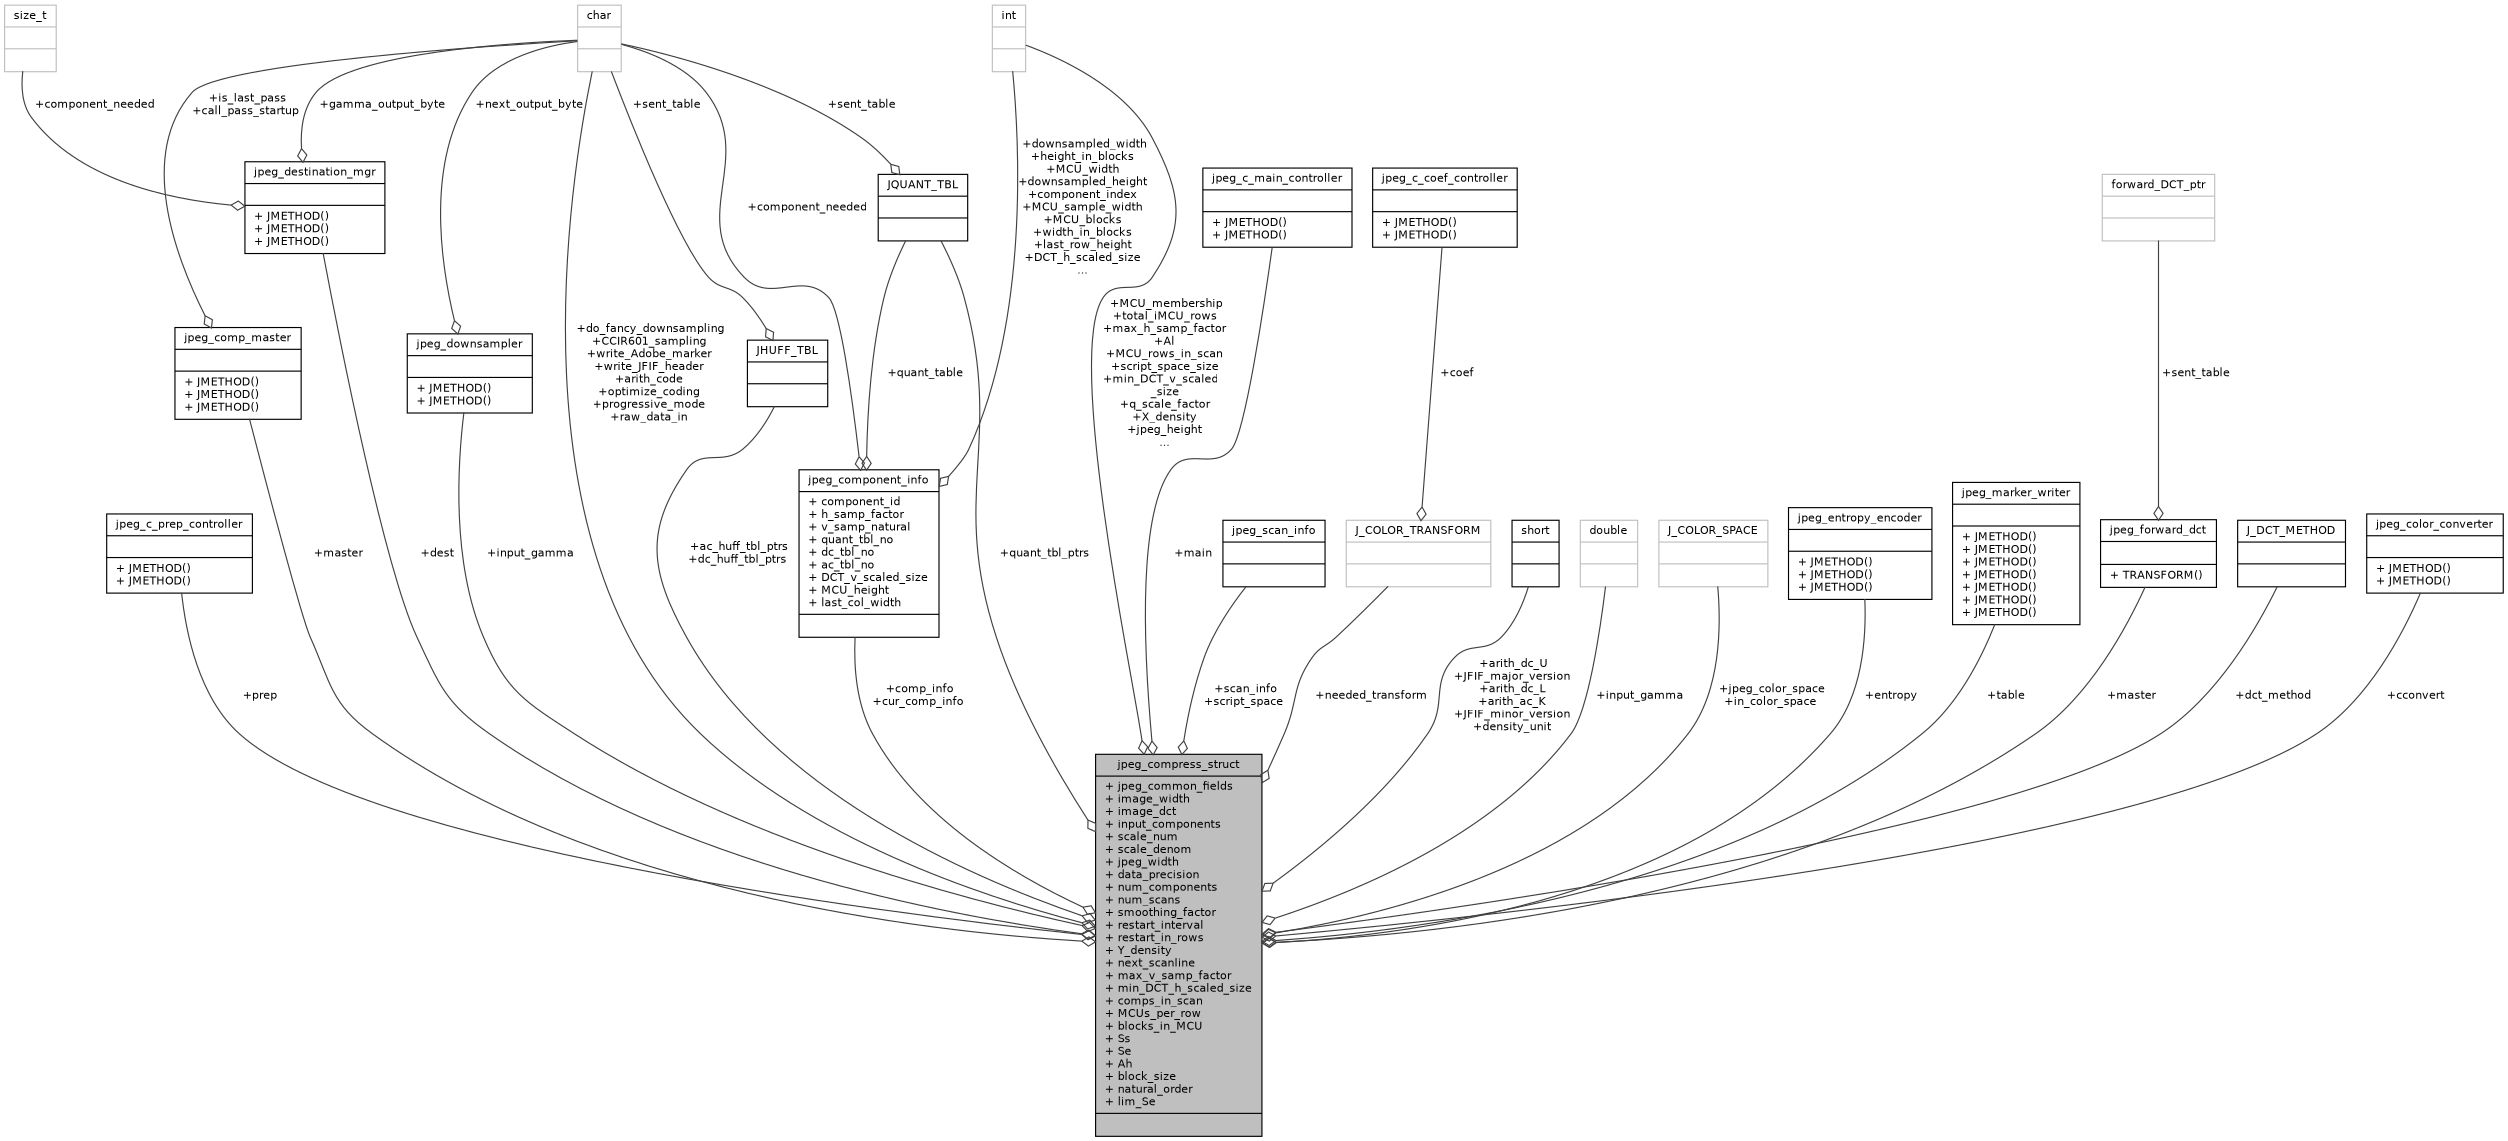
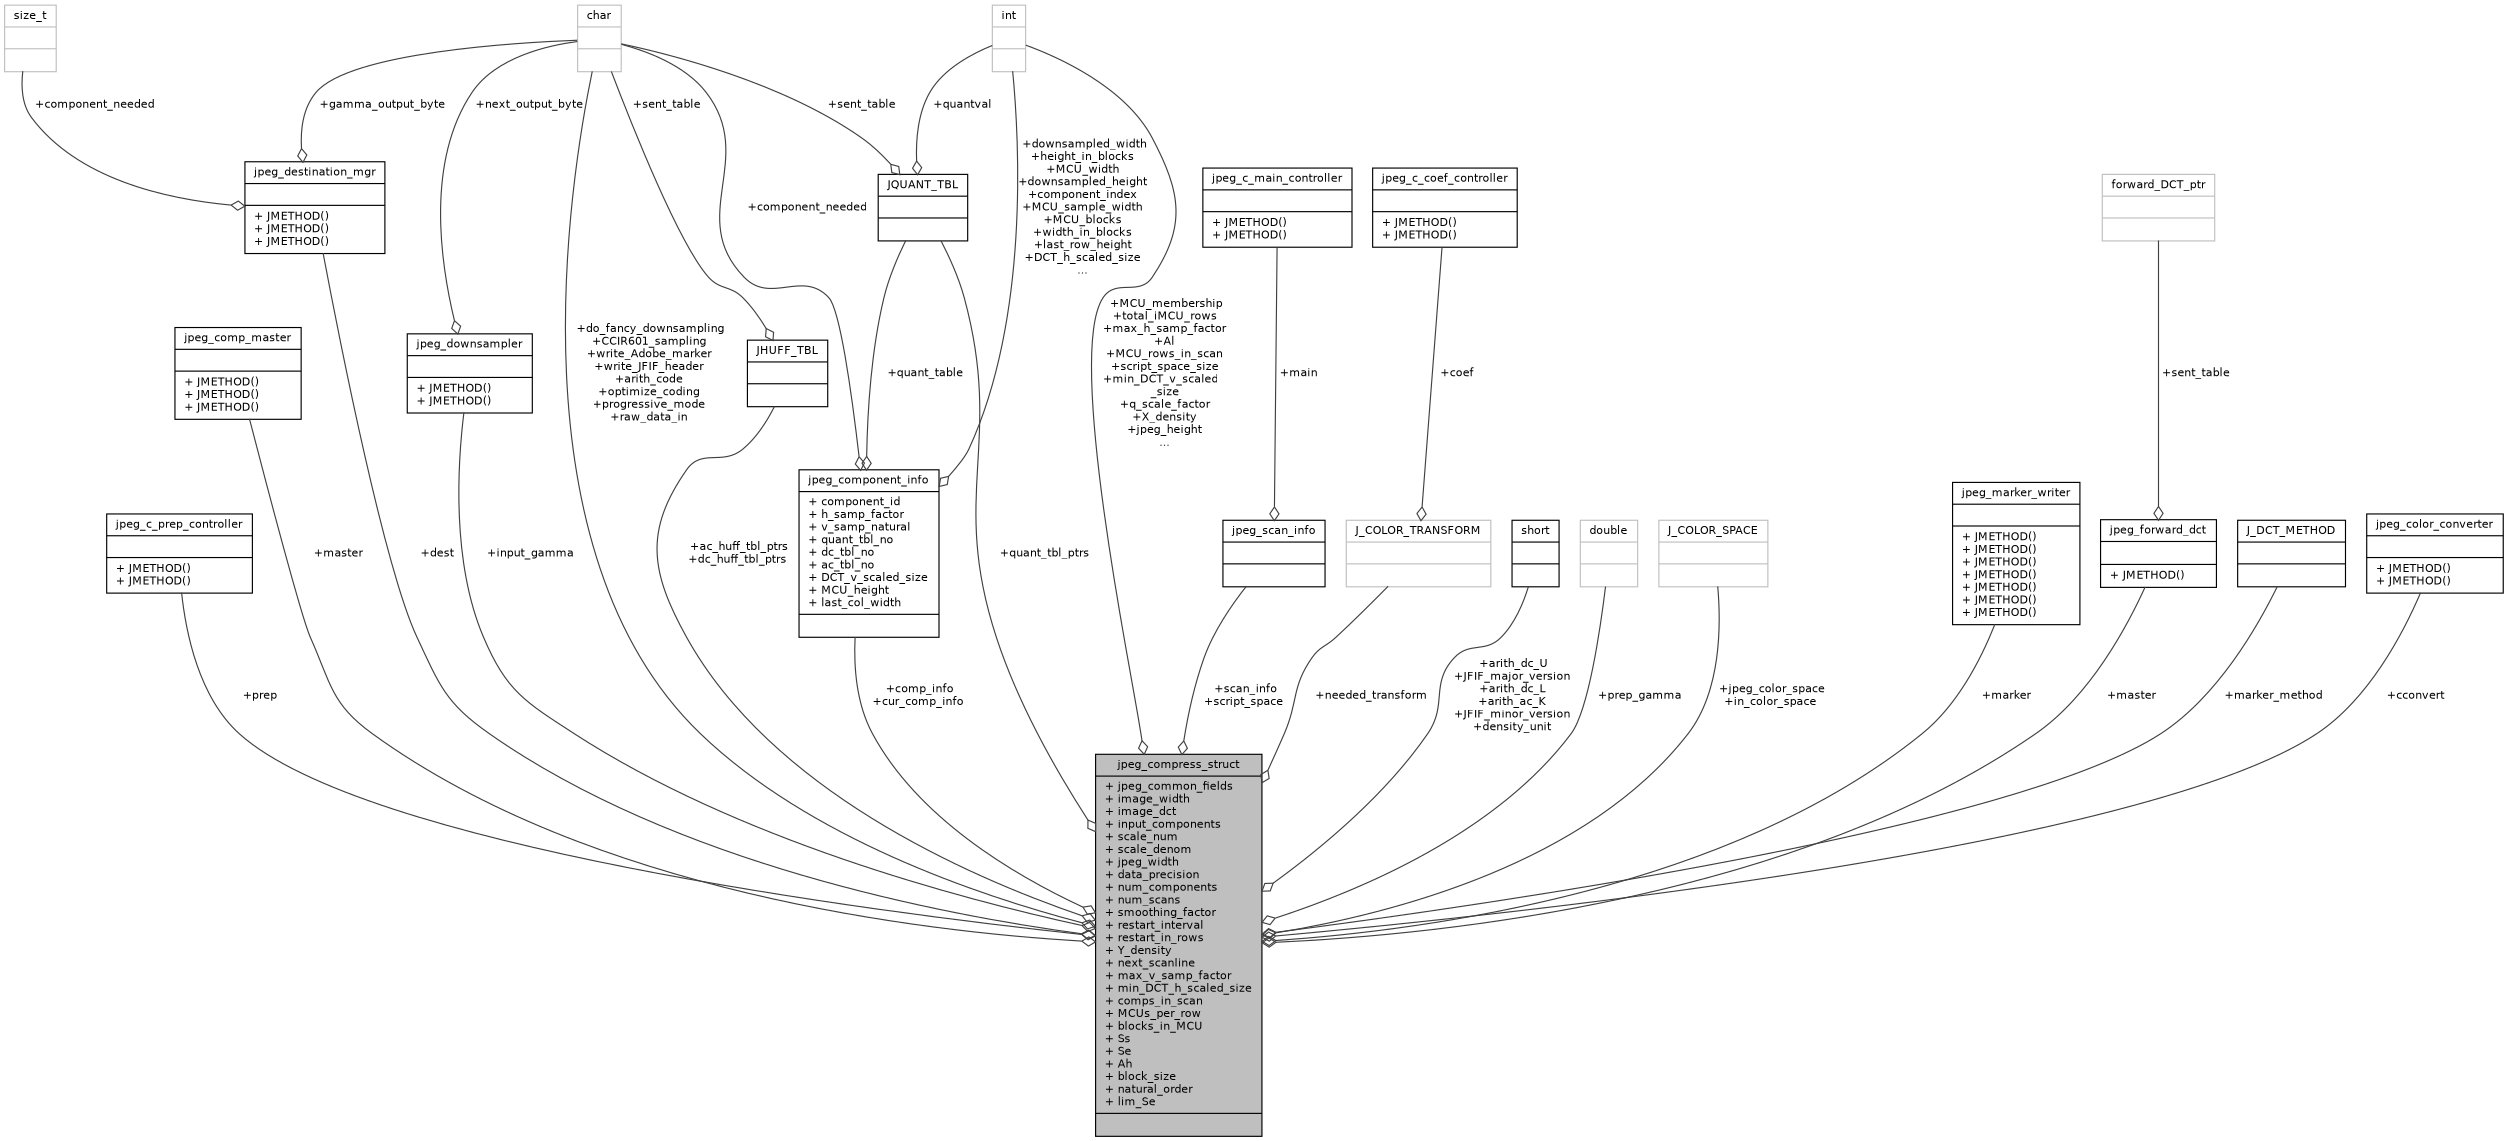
edge "char" -> "jpeg_comp_master": removed, label "+is_last_pass +call_pass_startup"
edge "int" -> "JQUANT_TBL": added, label "+quantval"
edge "jpeg_c_main_controller" -> "jpeg_compress_struct": now "jpeg_c_main_controller" -> "jpeg_scan_info"
node "jpeg_entropy_encoder": removed
node "jpeg_forward_dct": text "+ TRANSFORM()" -> "+ JMETHOD()"
edge "double" -> "jpeg_compress_struct": label " +input_gamma" -> " +prep_gamma"
edge "jpeg_marker_writer" -> "jpeg_compress_struct": label " +table" -> " +marker"
edge "J_DCT_METHOD" -> "jpeg_compress_struct": label " +dct_method" -> " +marker_method"
